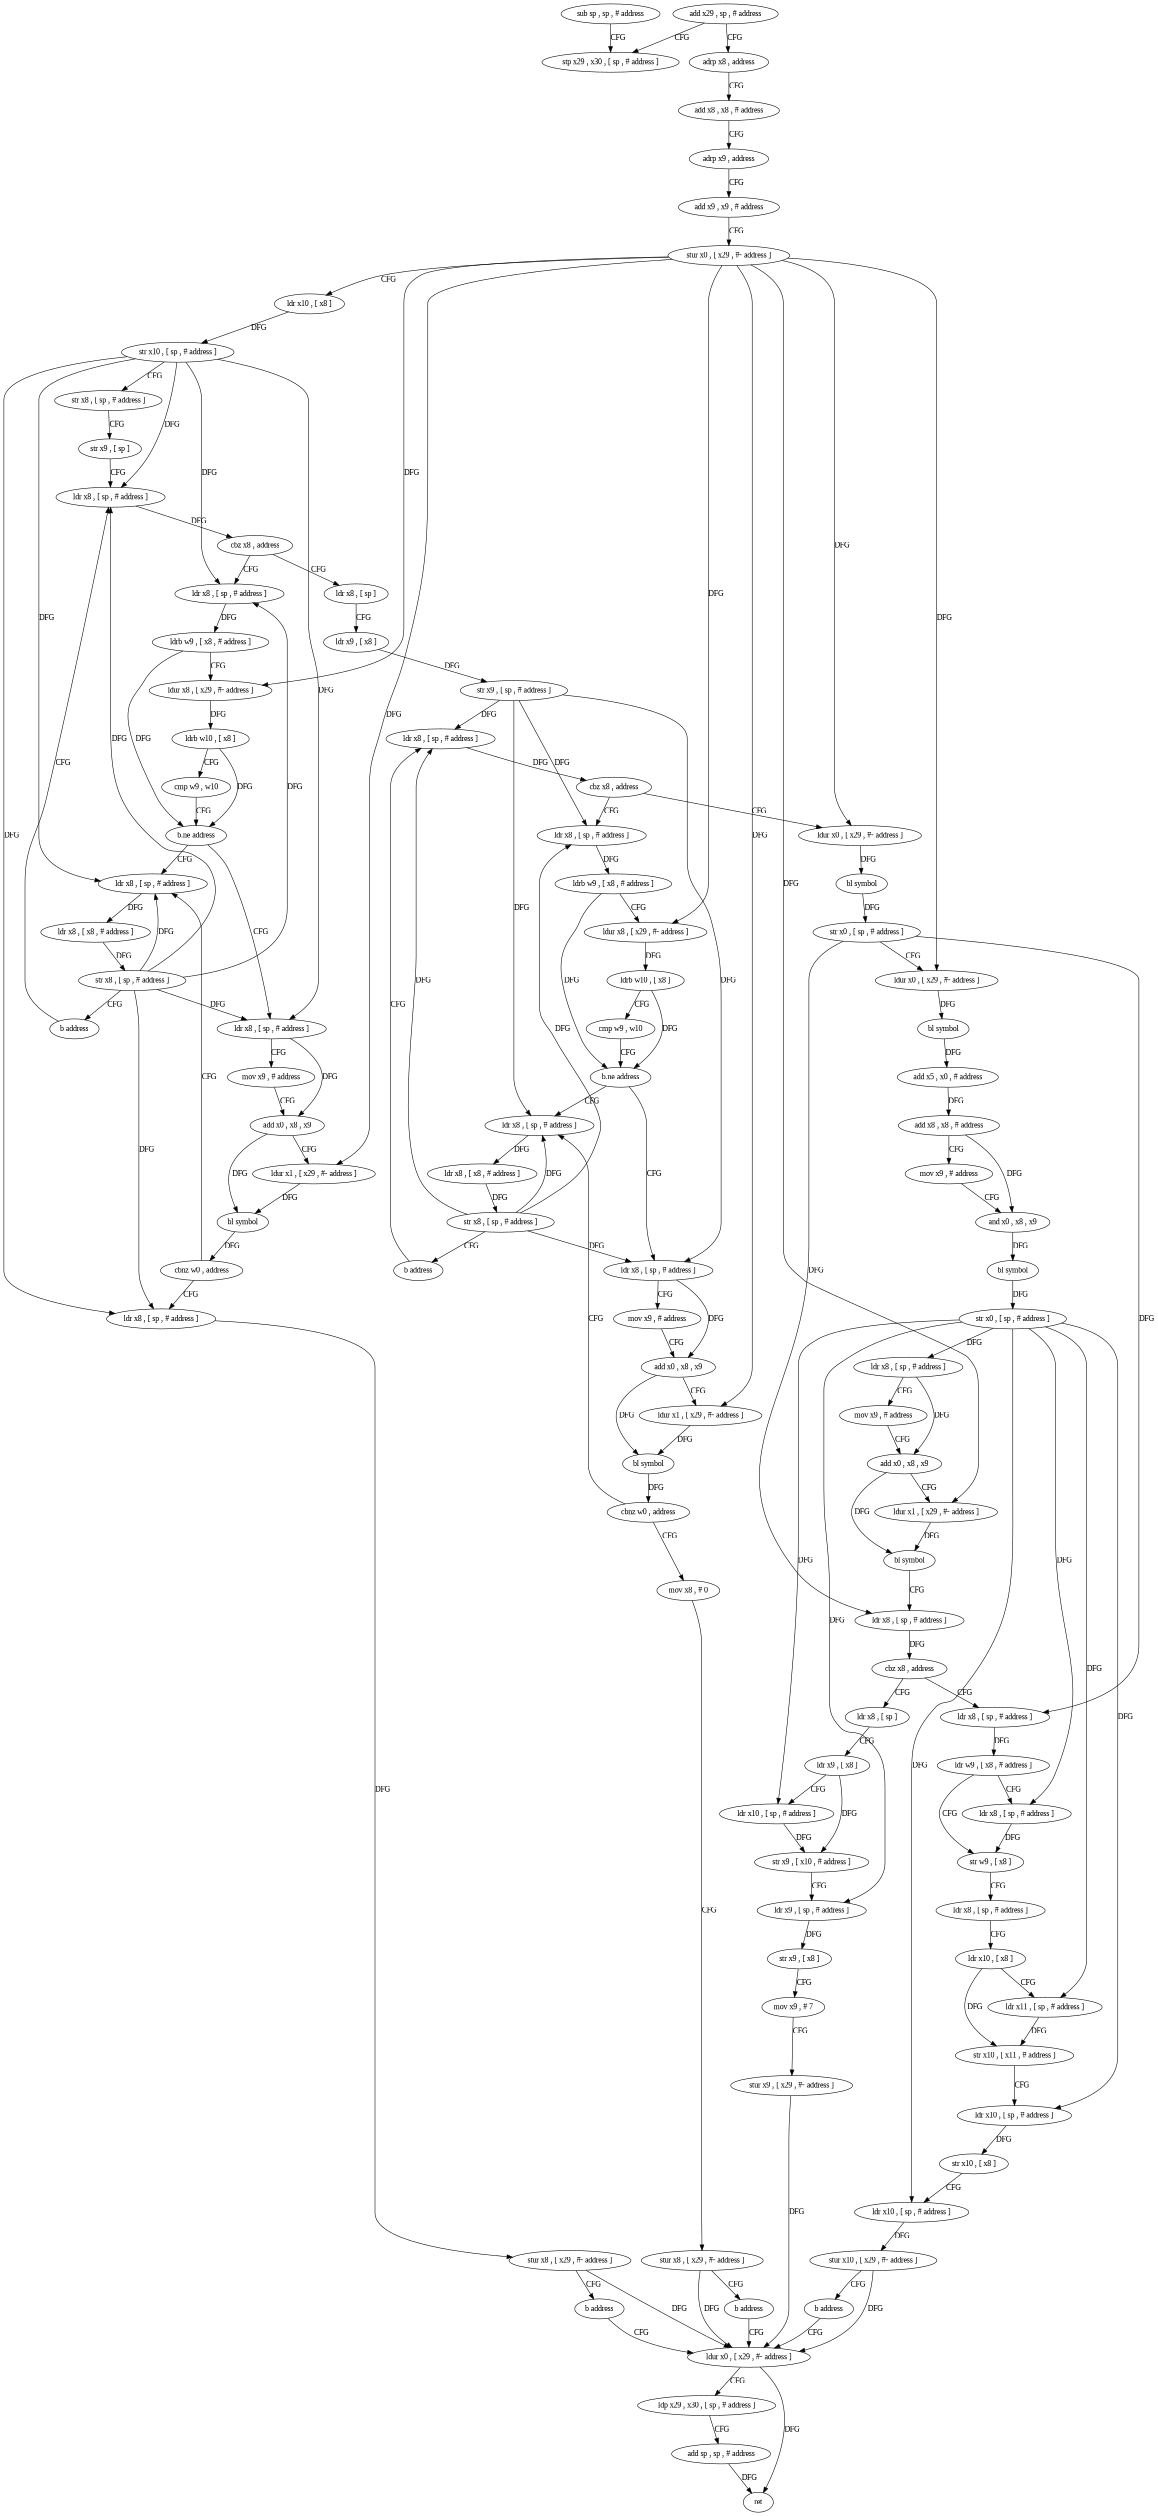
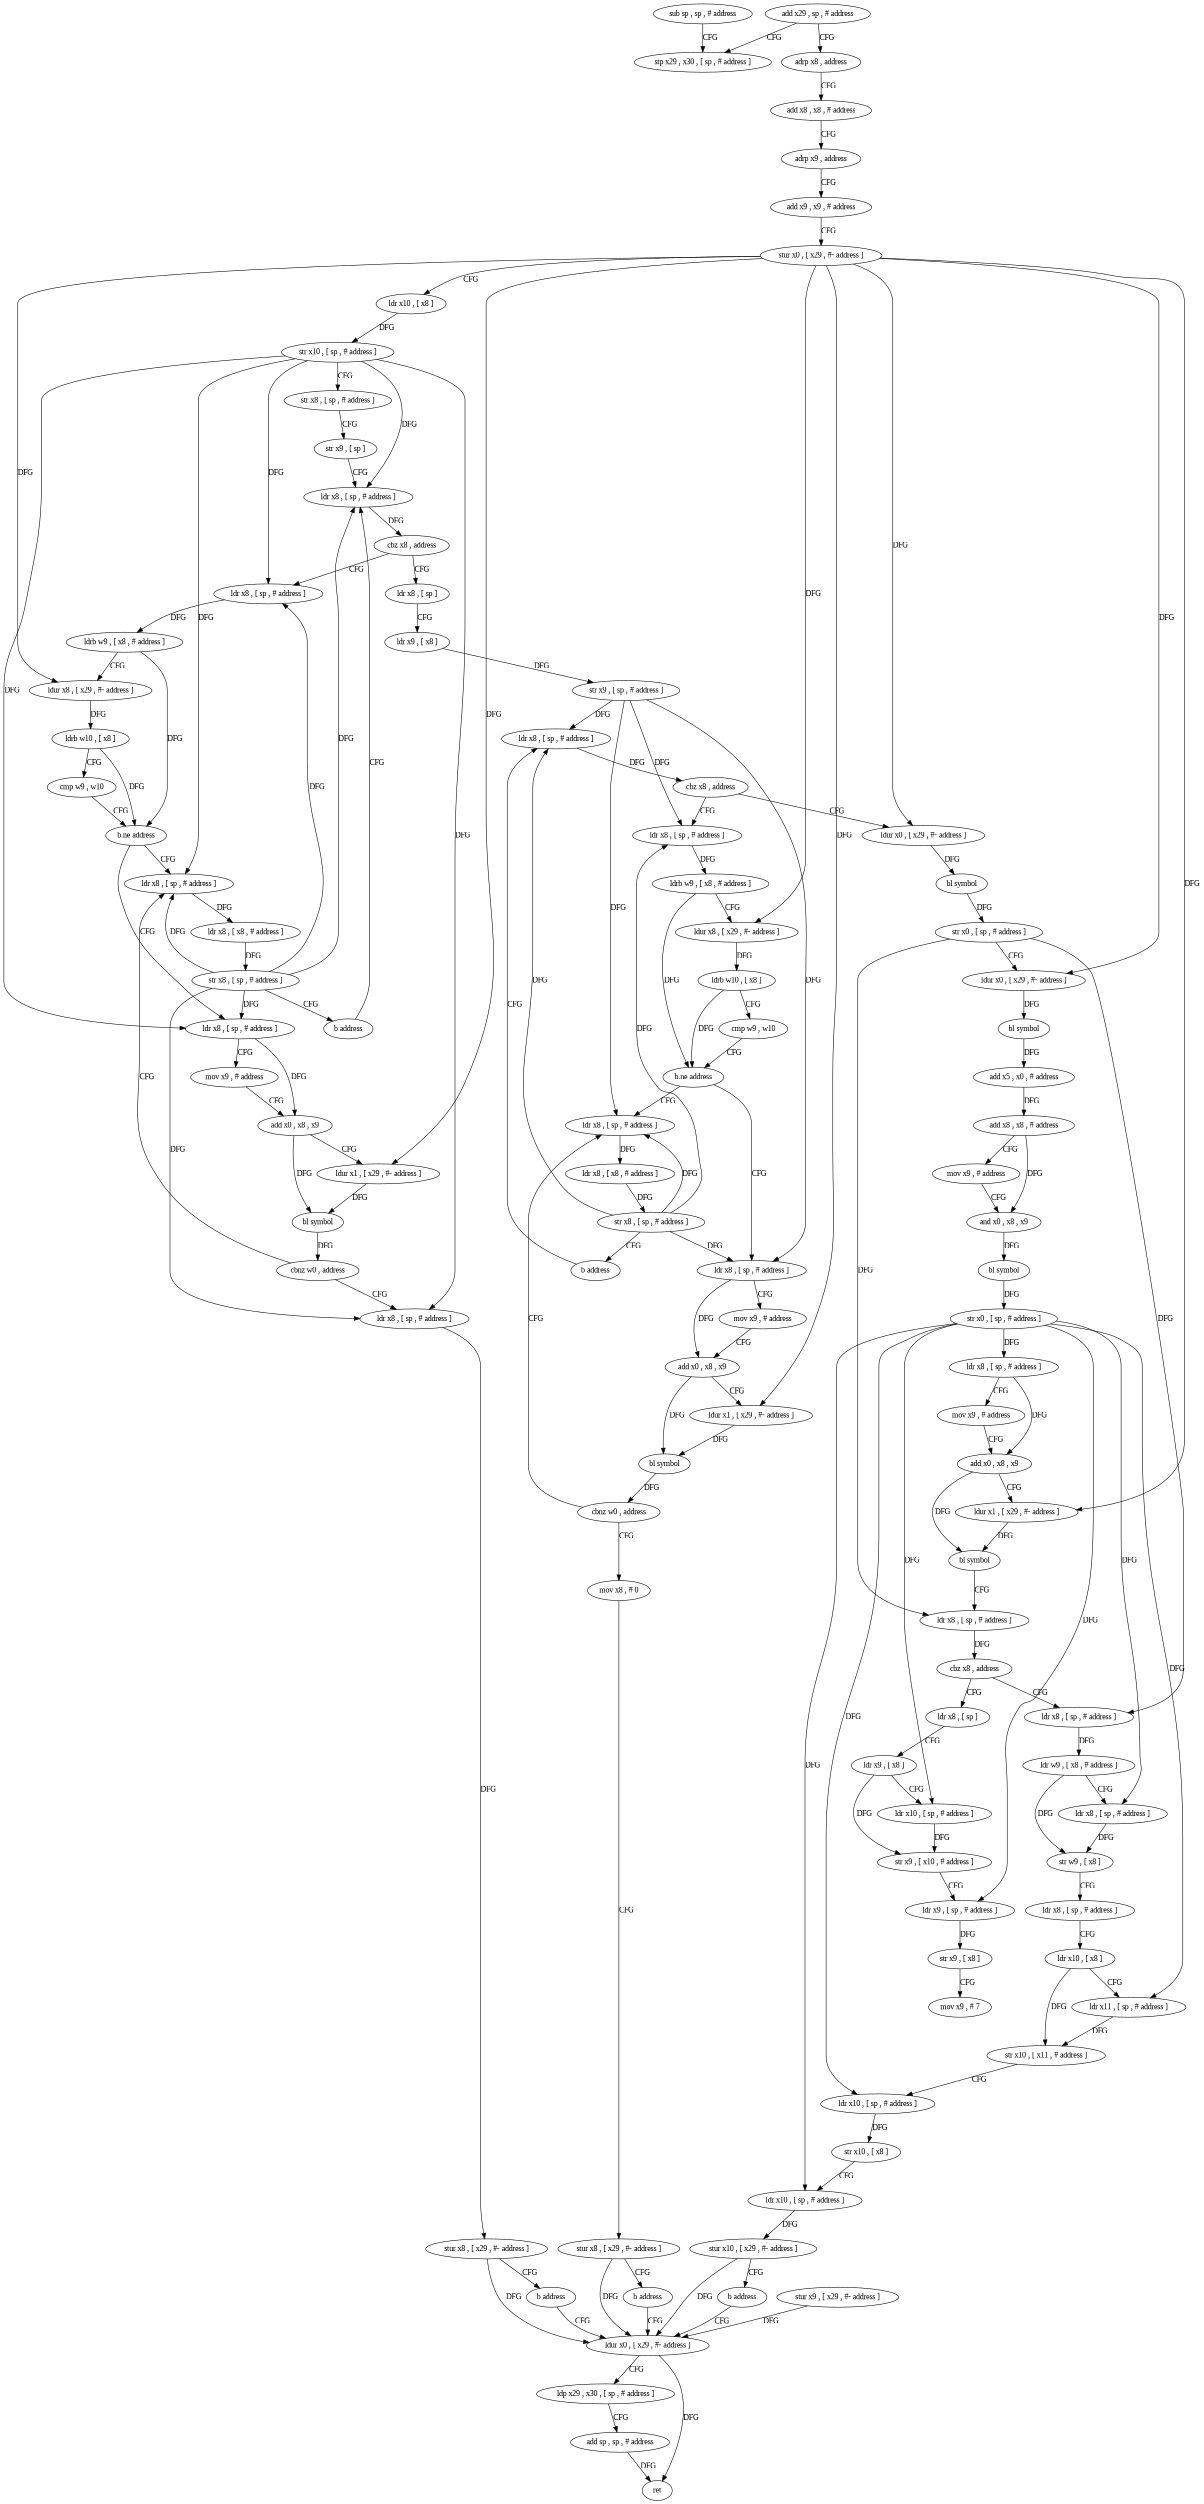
edge "ldr w9 , [ x8 , # address ]" -> "str w9 , [ x8 ]": label "CFG" -> "DFG"
edge "mov x9 , # 7" -> "stur x9 , [ x29 , #- address ]": removed, label "CFG"
